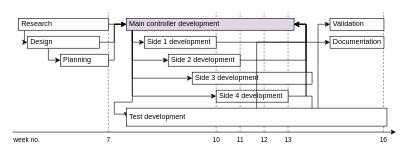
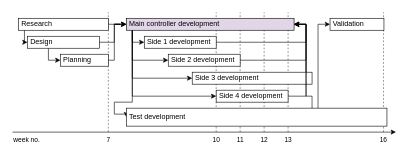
node "Documentation": removed
edge "Test development" -> "Documentation": removed
